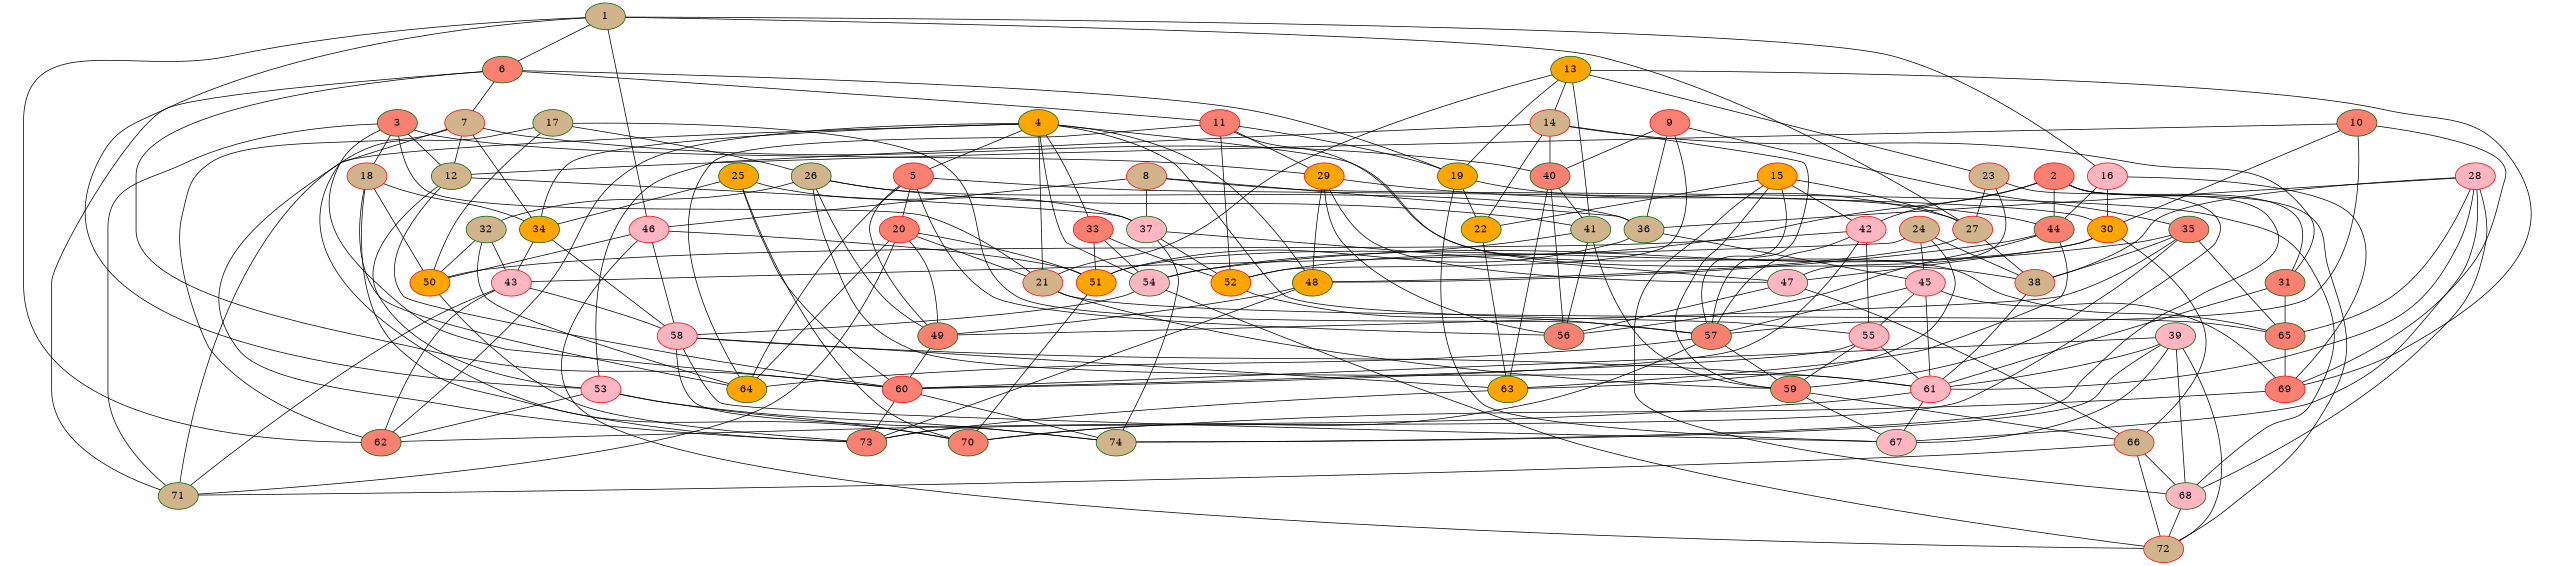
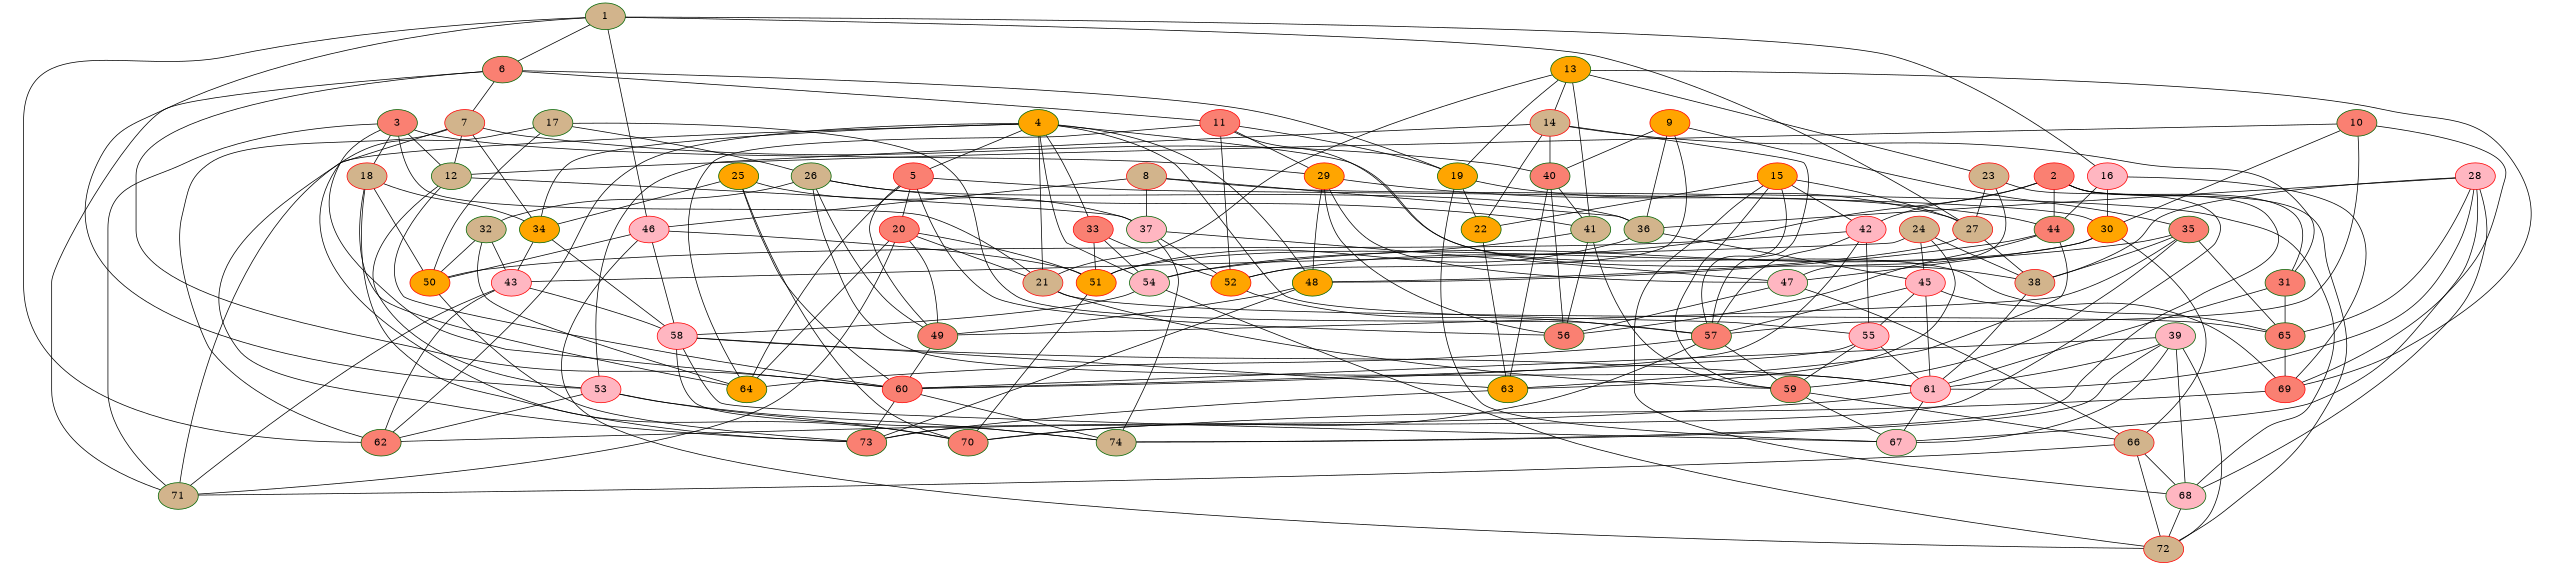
node "9": fillcolor salmon -> orange
